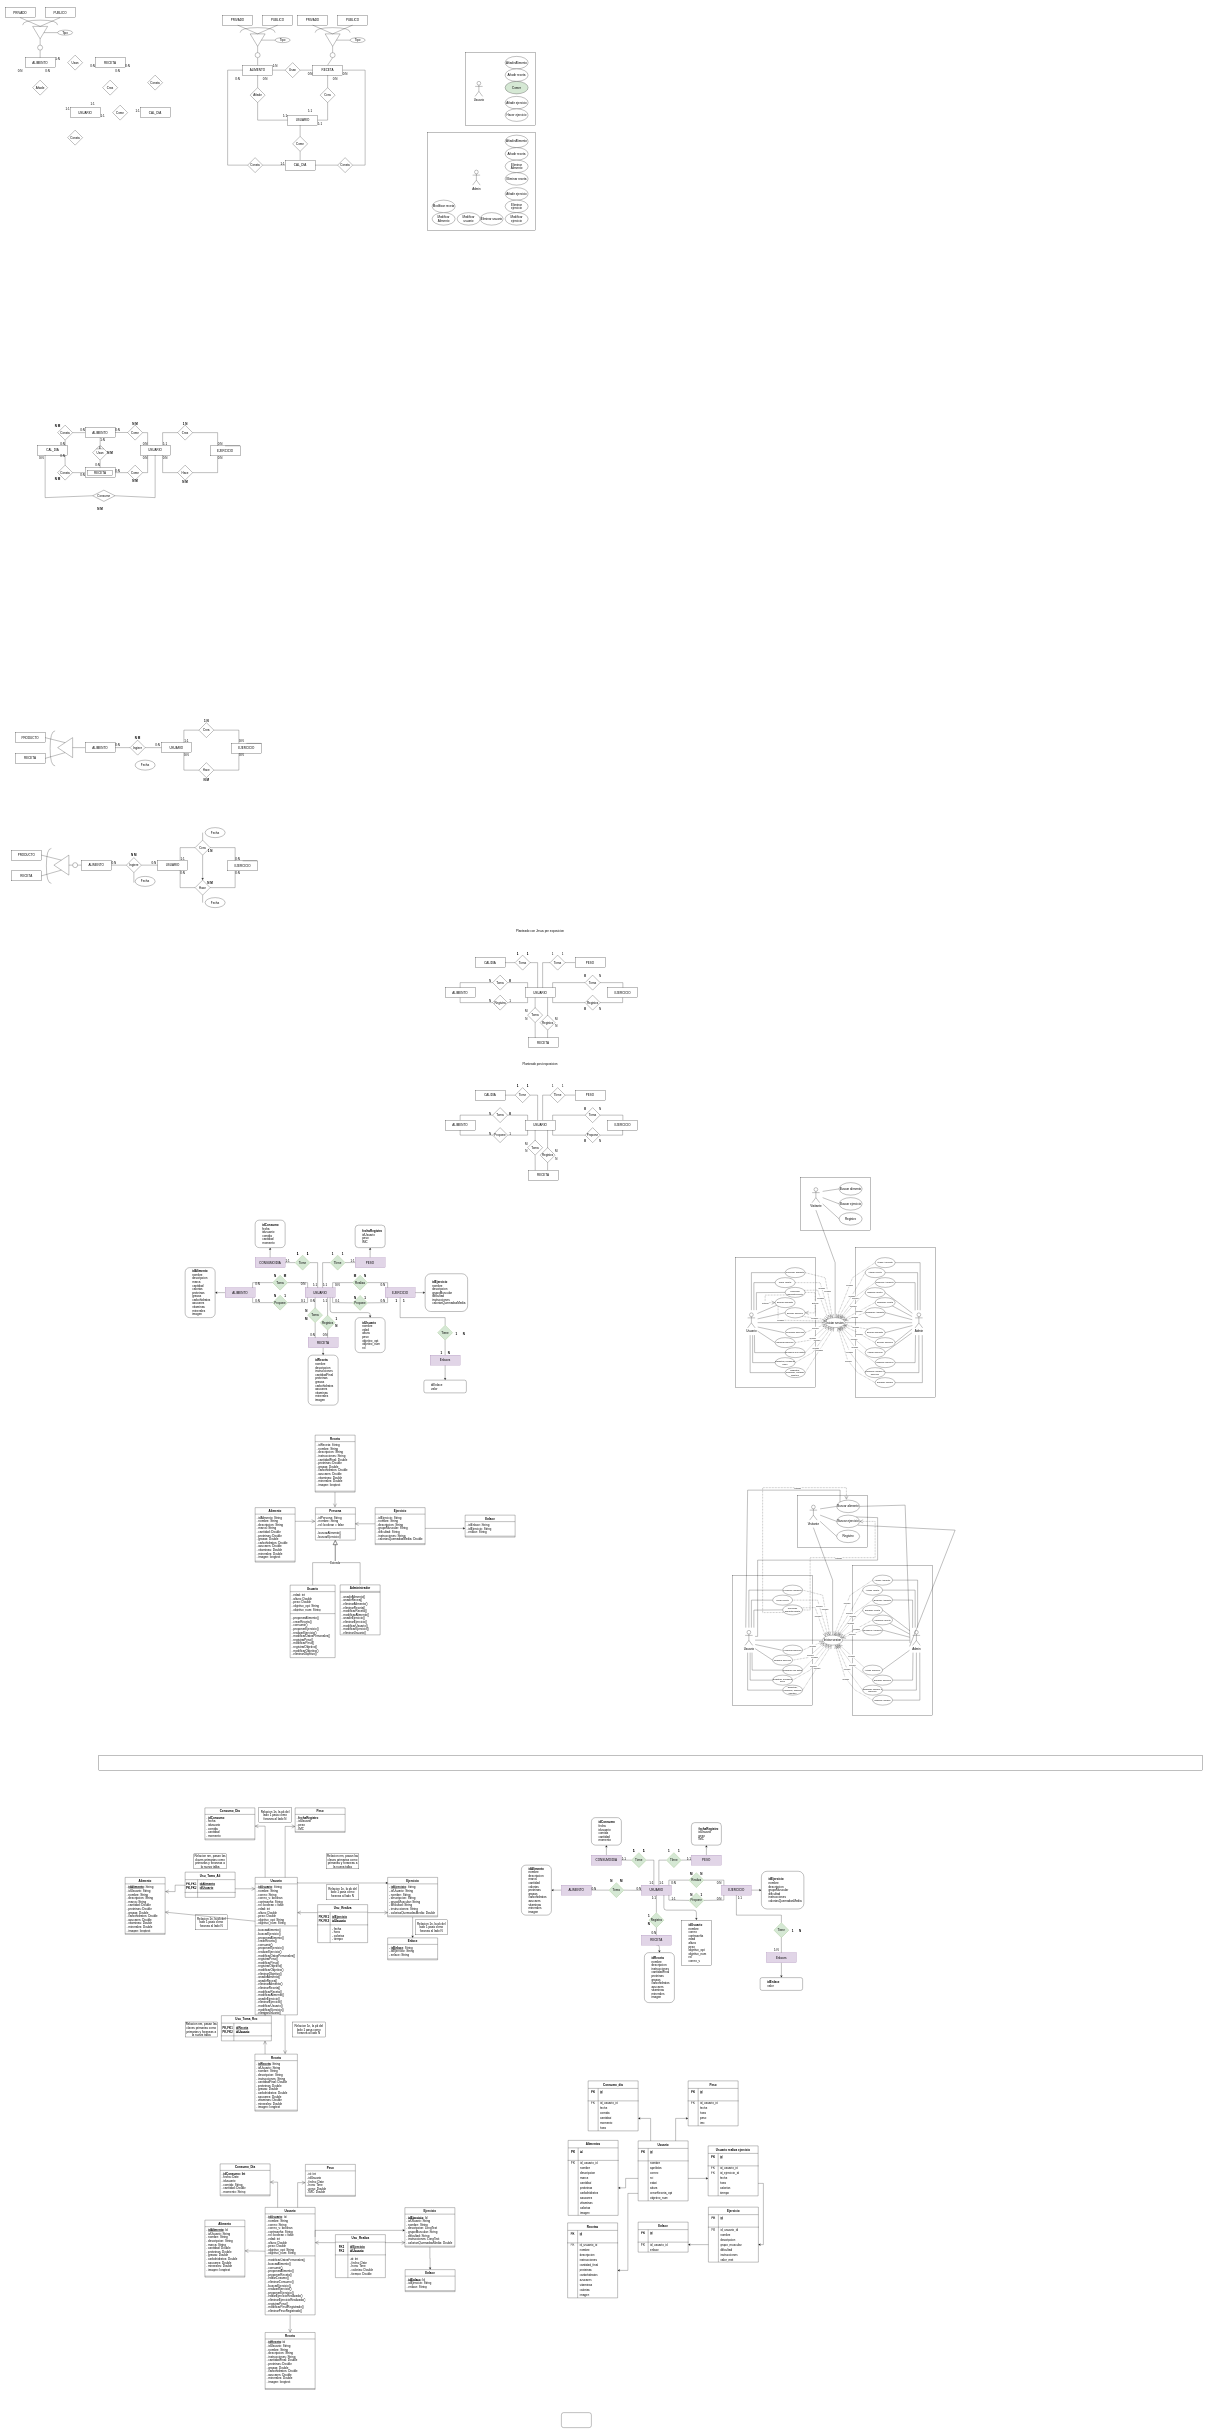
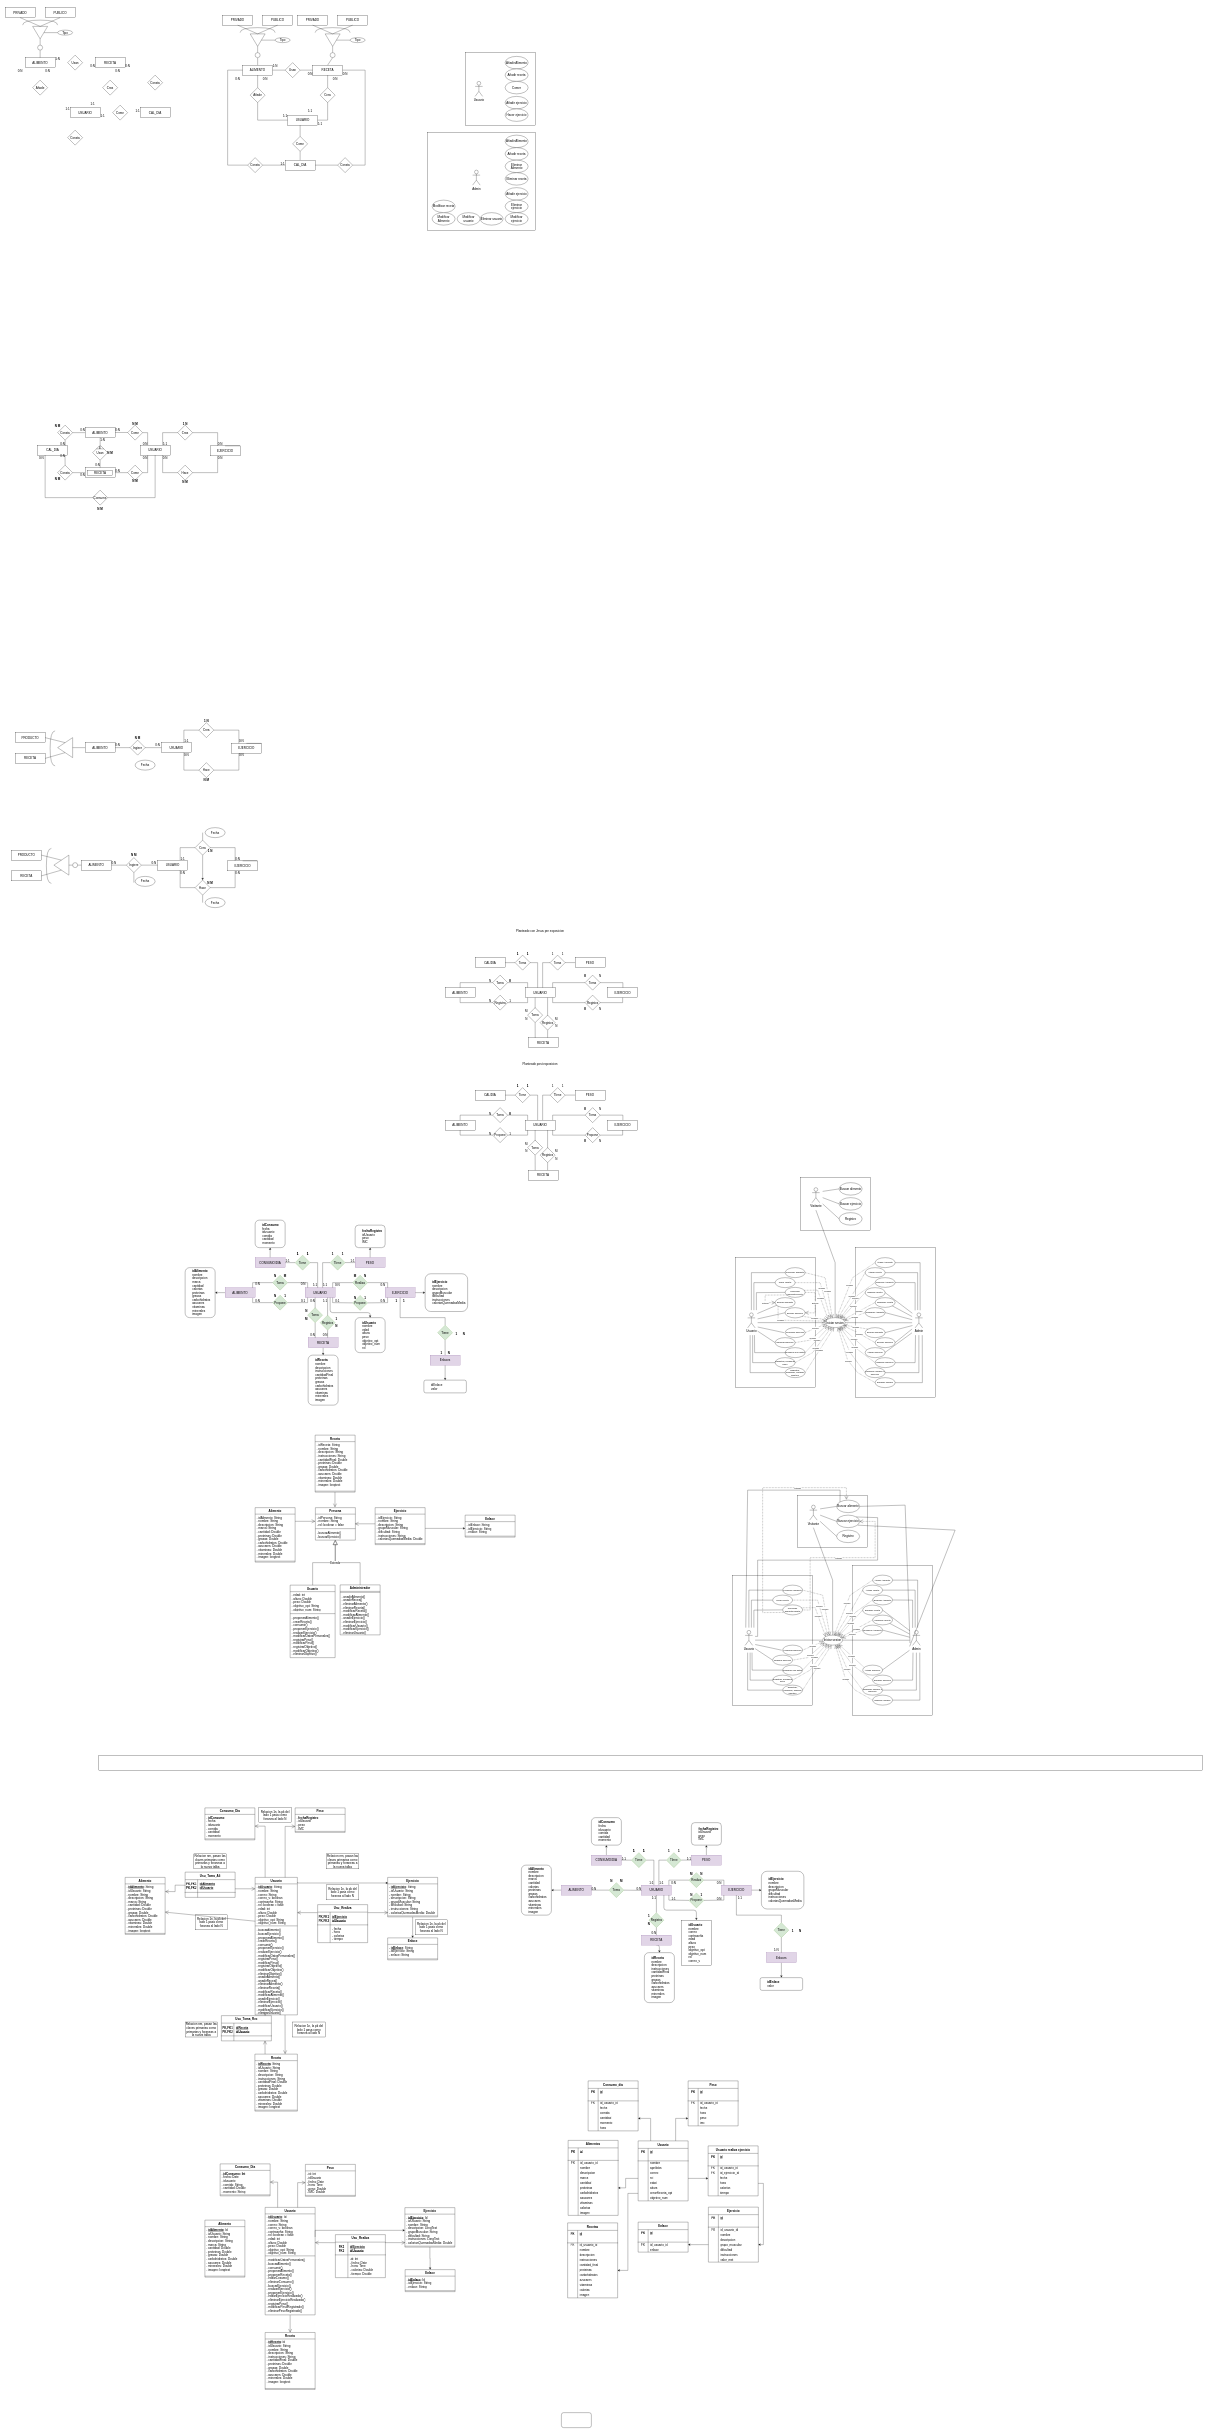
node "Comer": fillcolor #d5e8d4 -> #ffffff
node "Consume": size 23x11 -> 15x15
edge "- idUsuario: Id - nombre: String - correo: String - correo_v: boolean - contraseña: String - rol: boolean = false - edad: int - altura: Double - peso: Double - objetivo_opt: String - objetivo_num: String" -> "- idAlimento: Id - idUsuario: String - nombre: String - descripcion: String - marca: String - cantidad: Double - proteinas: Double - grasas: Double - carbohidratos: Double - azucares: Double - minerales: Double - imagen: longtext": removed
